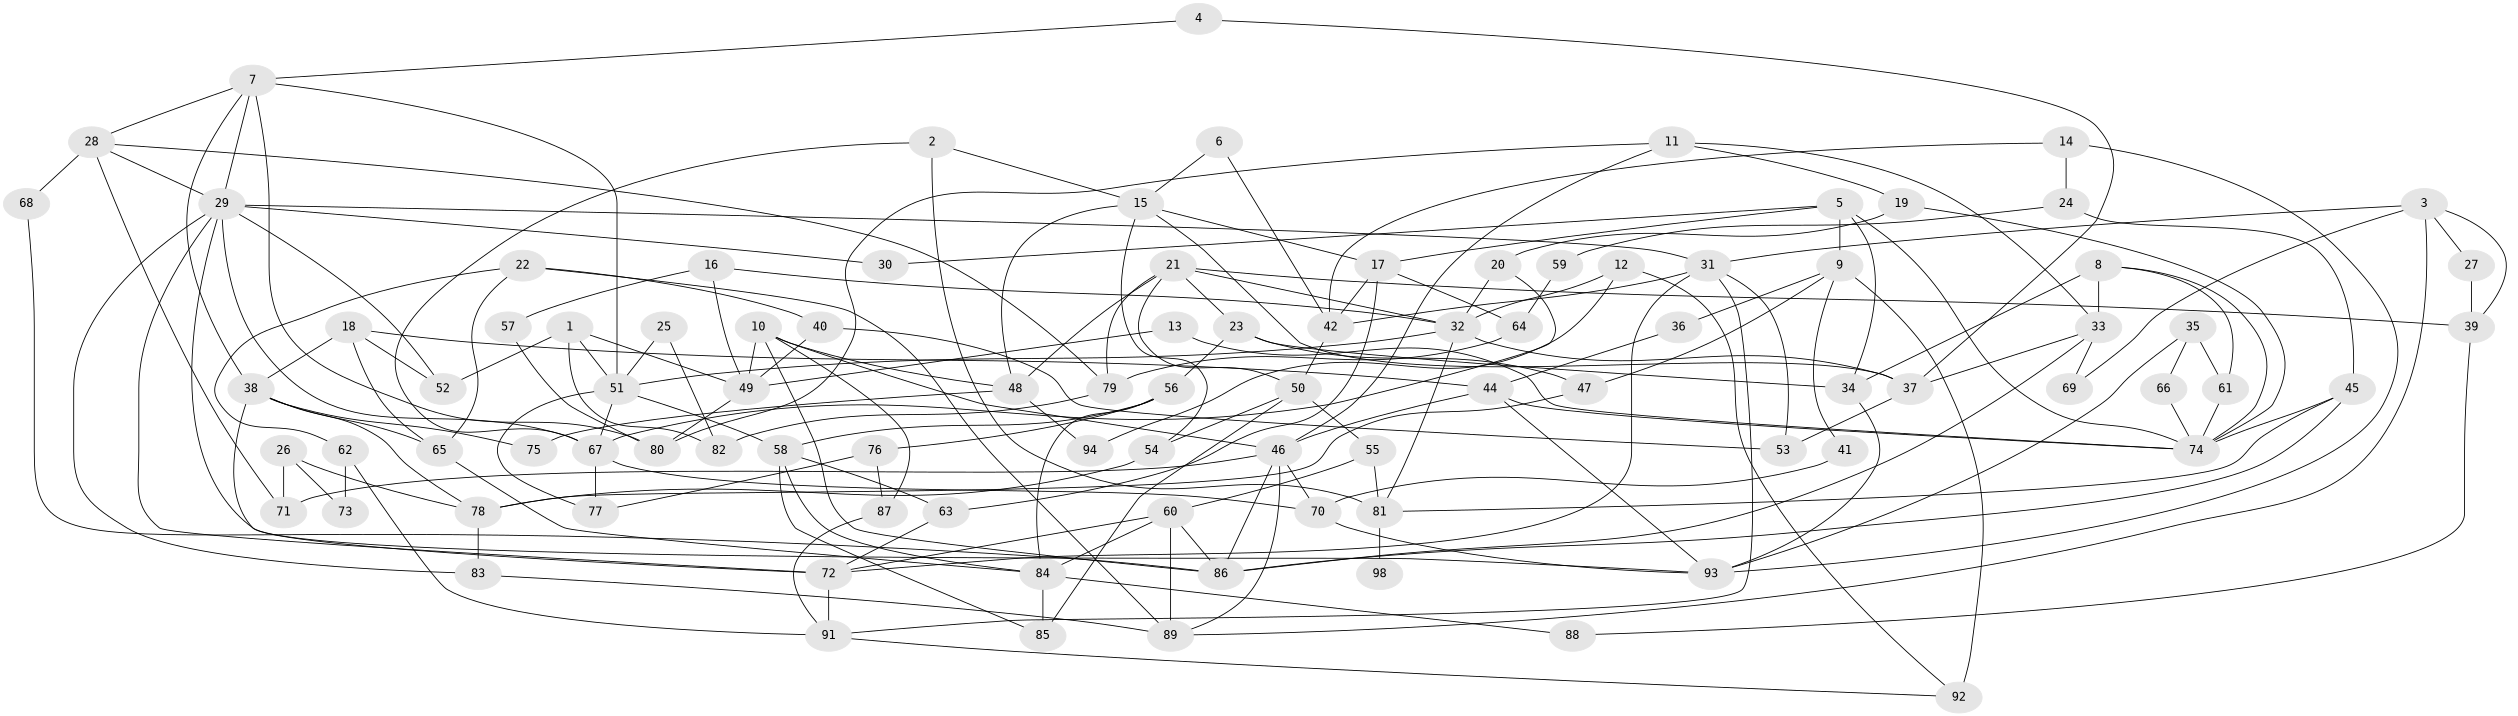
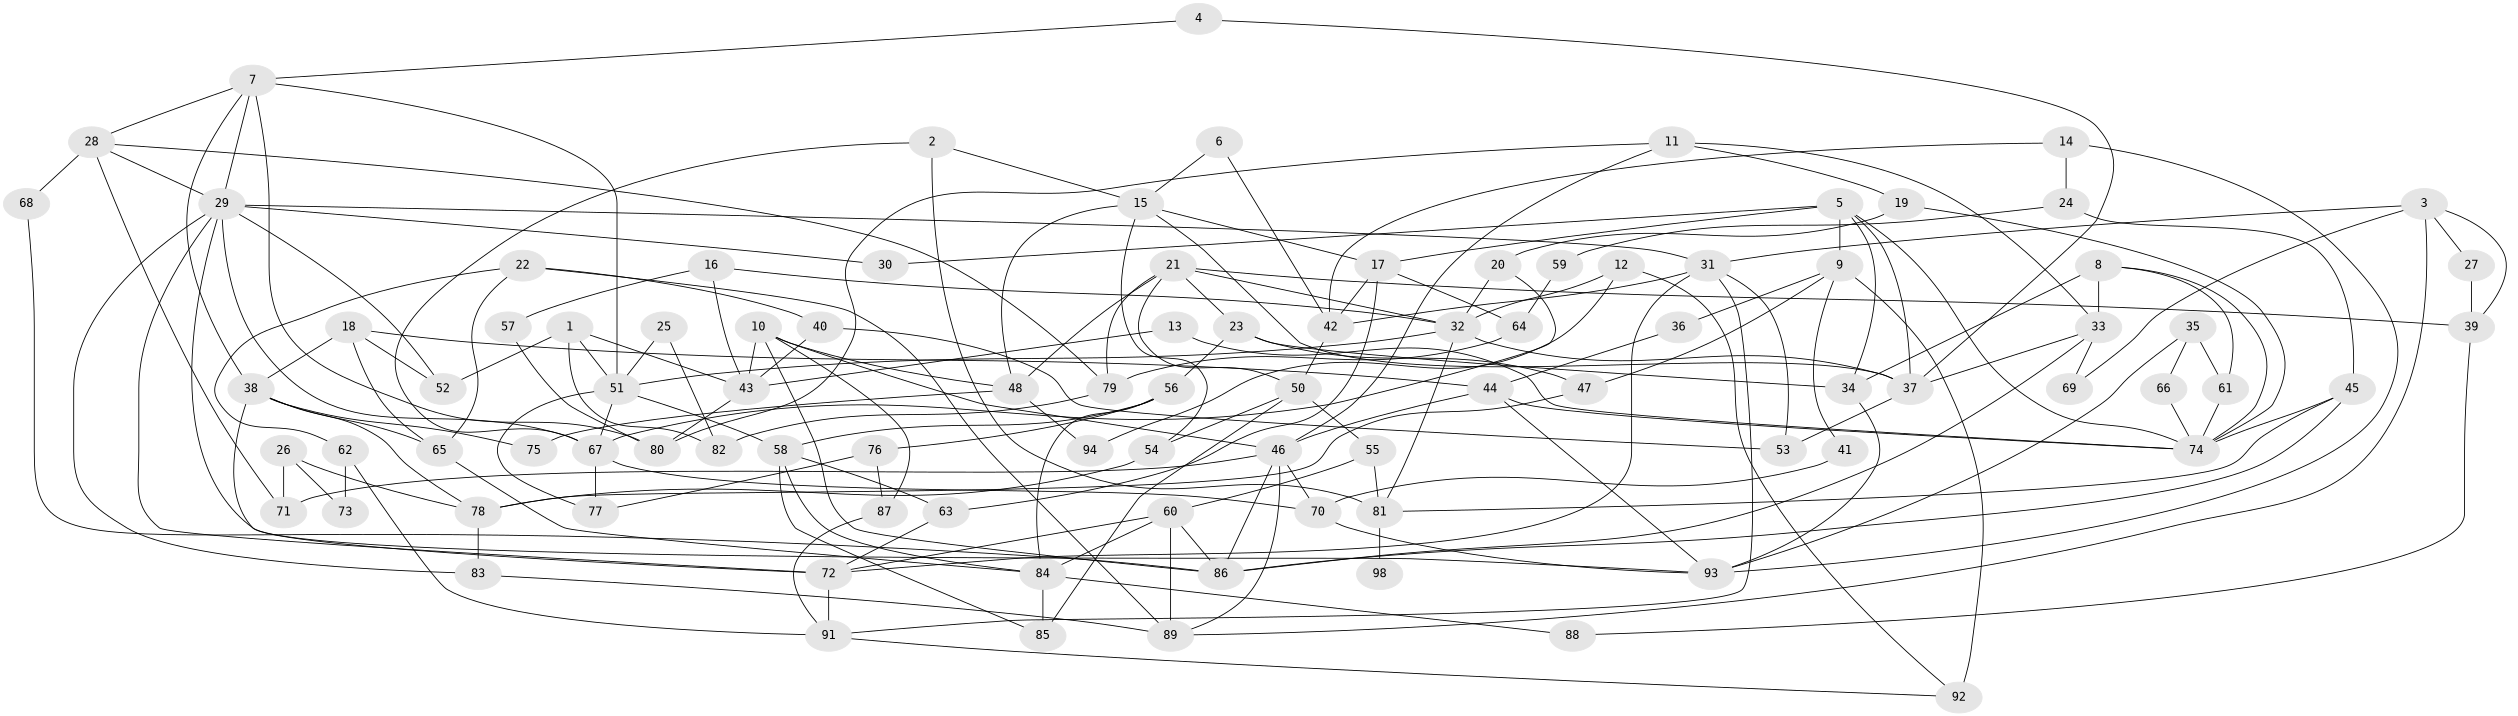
edge "5" -- "37": added
node "49": label "49" -> "43"
